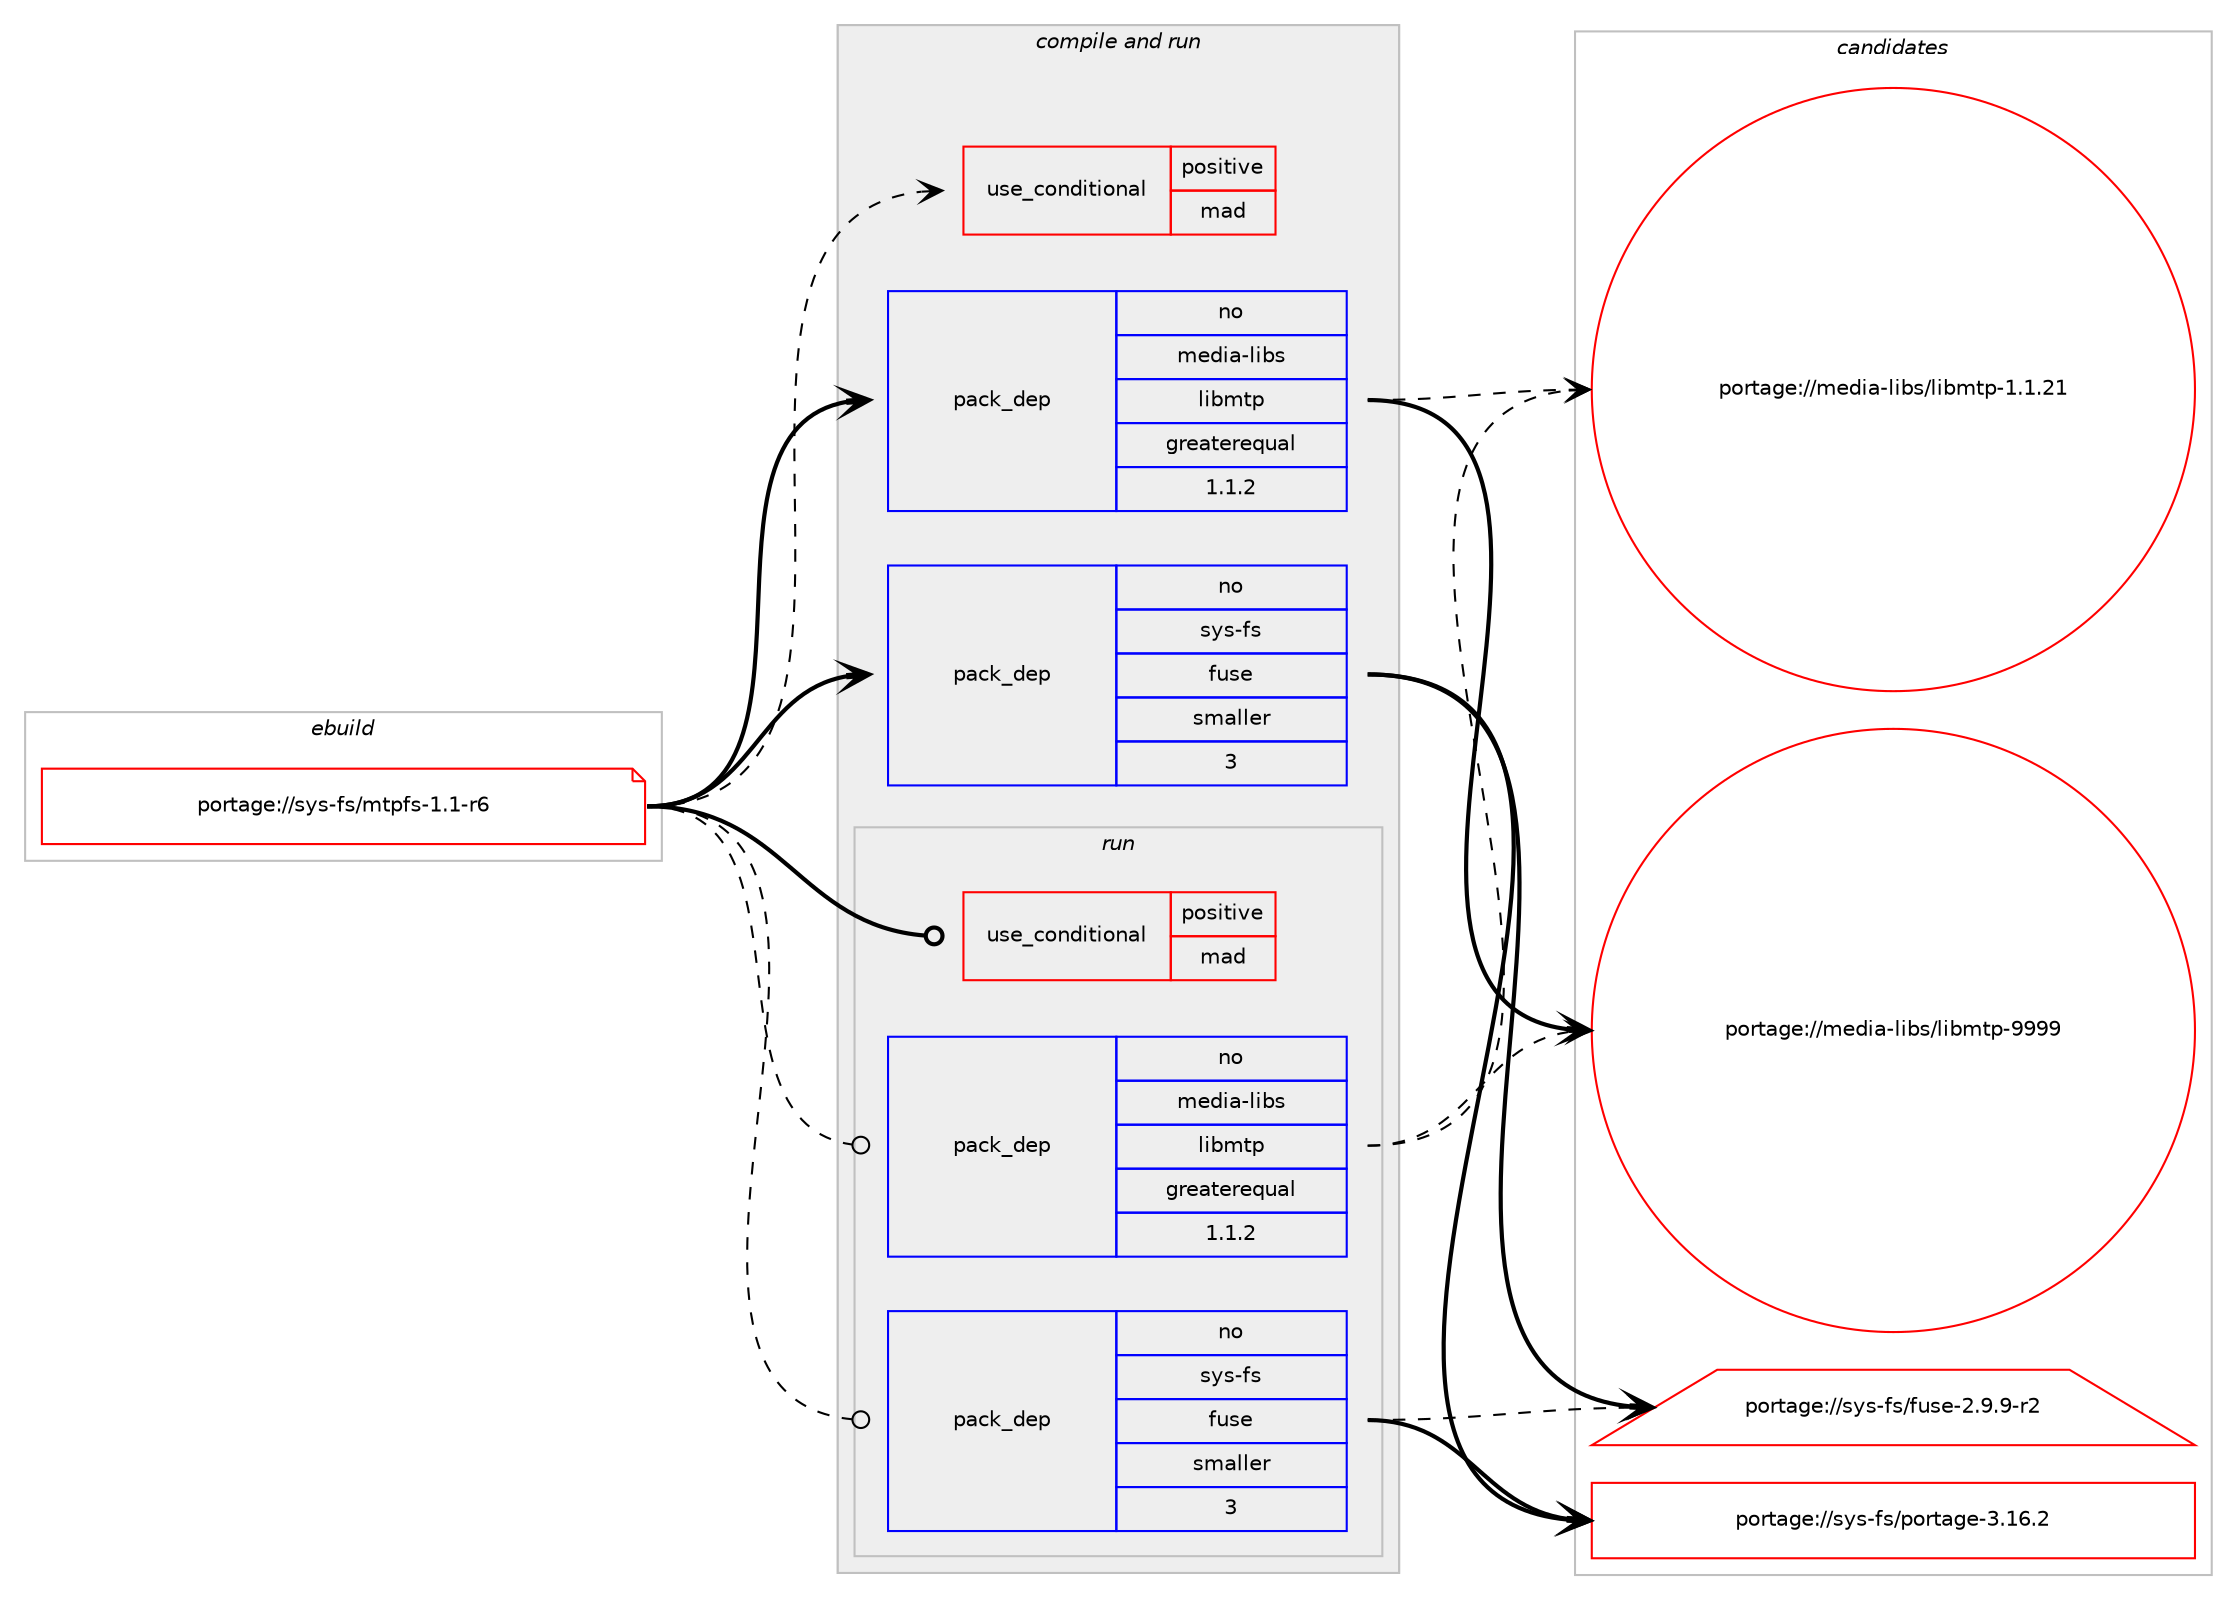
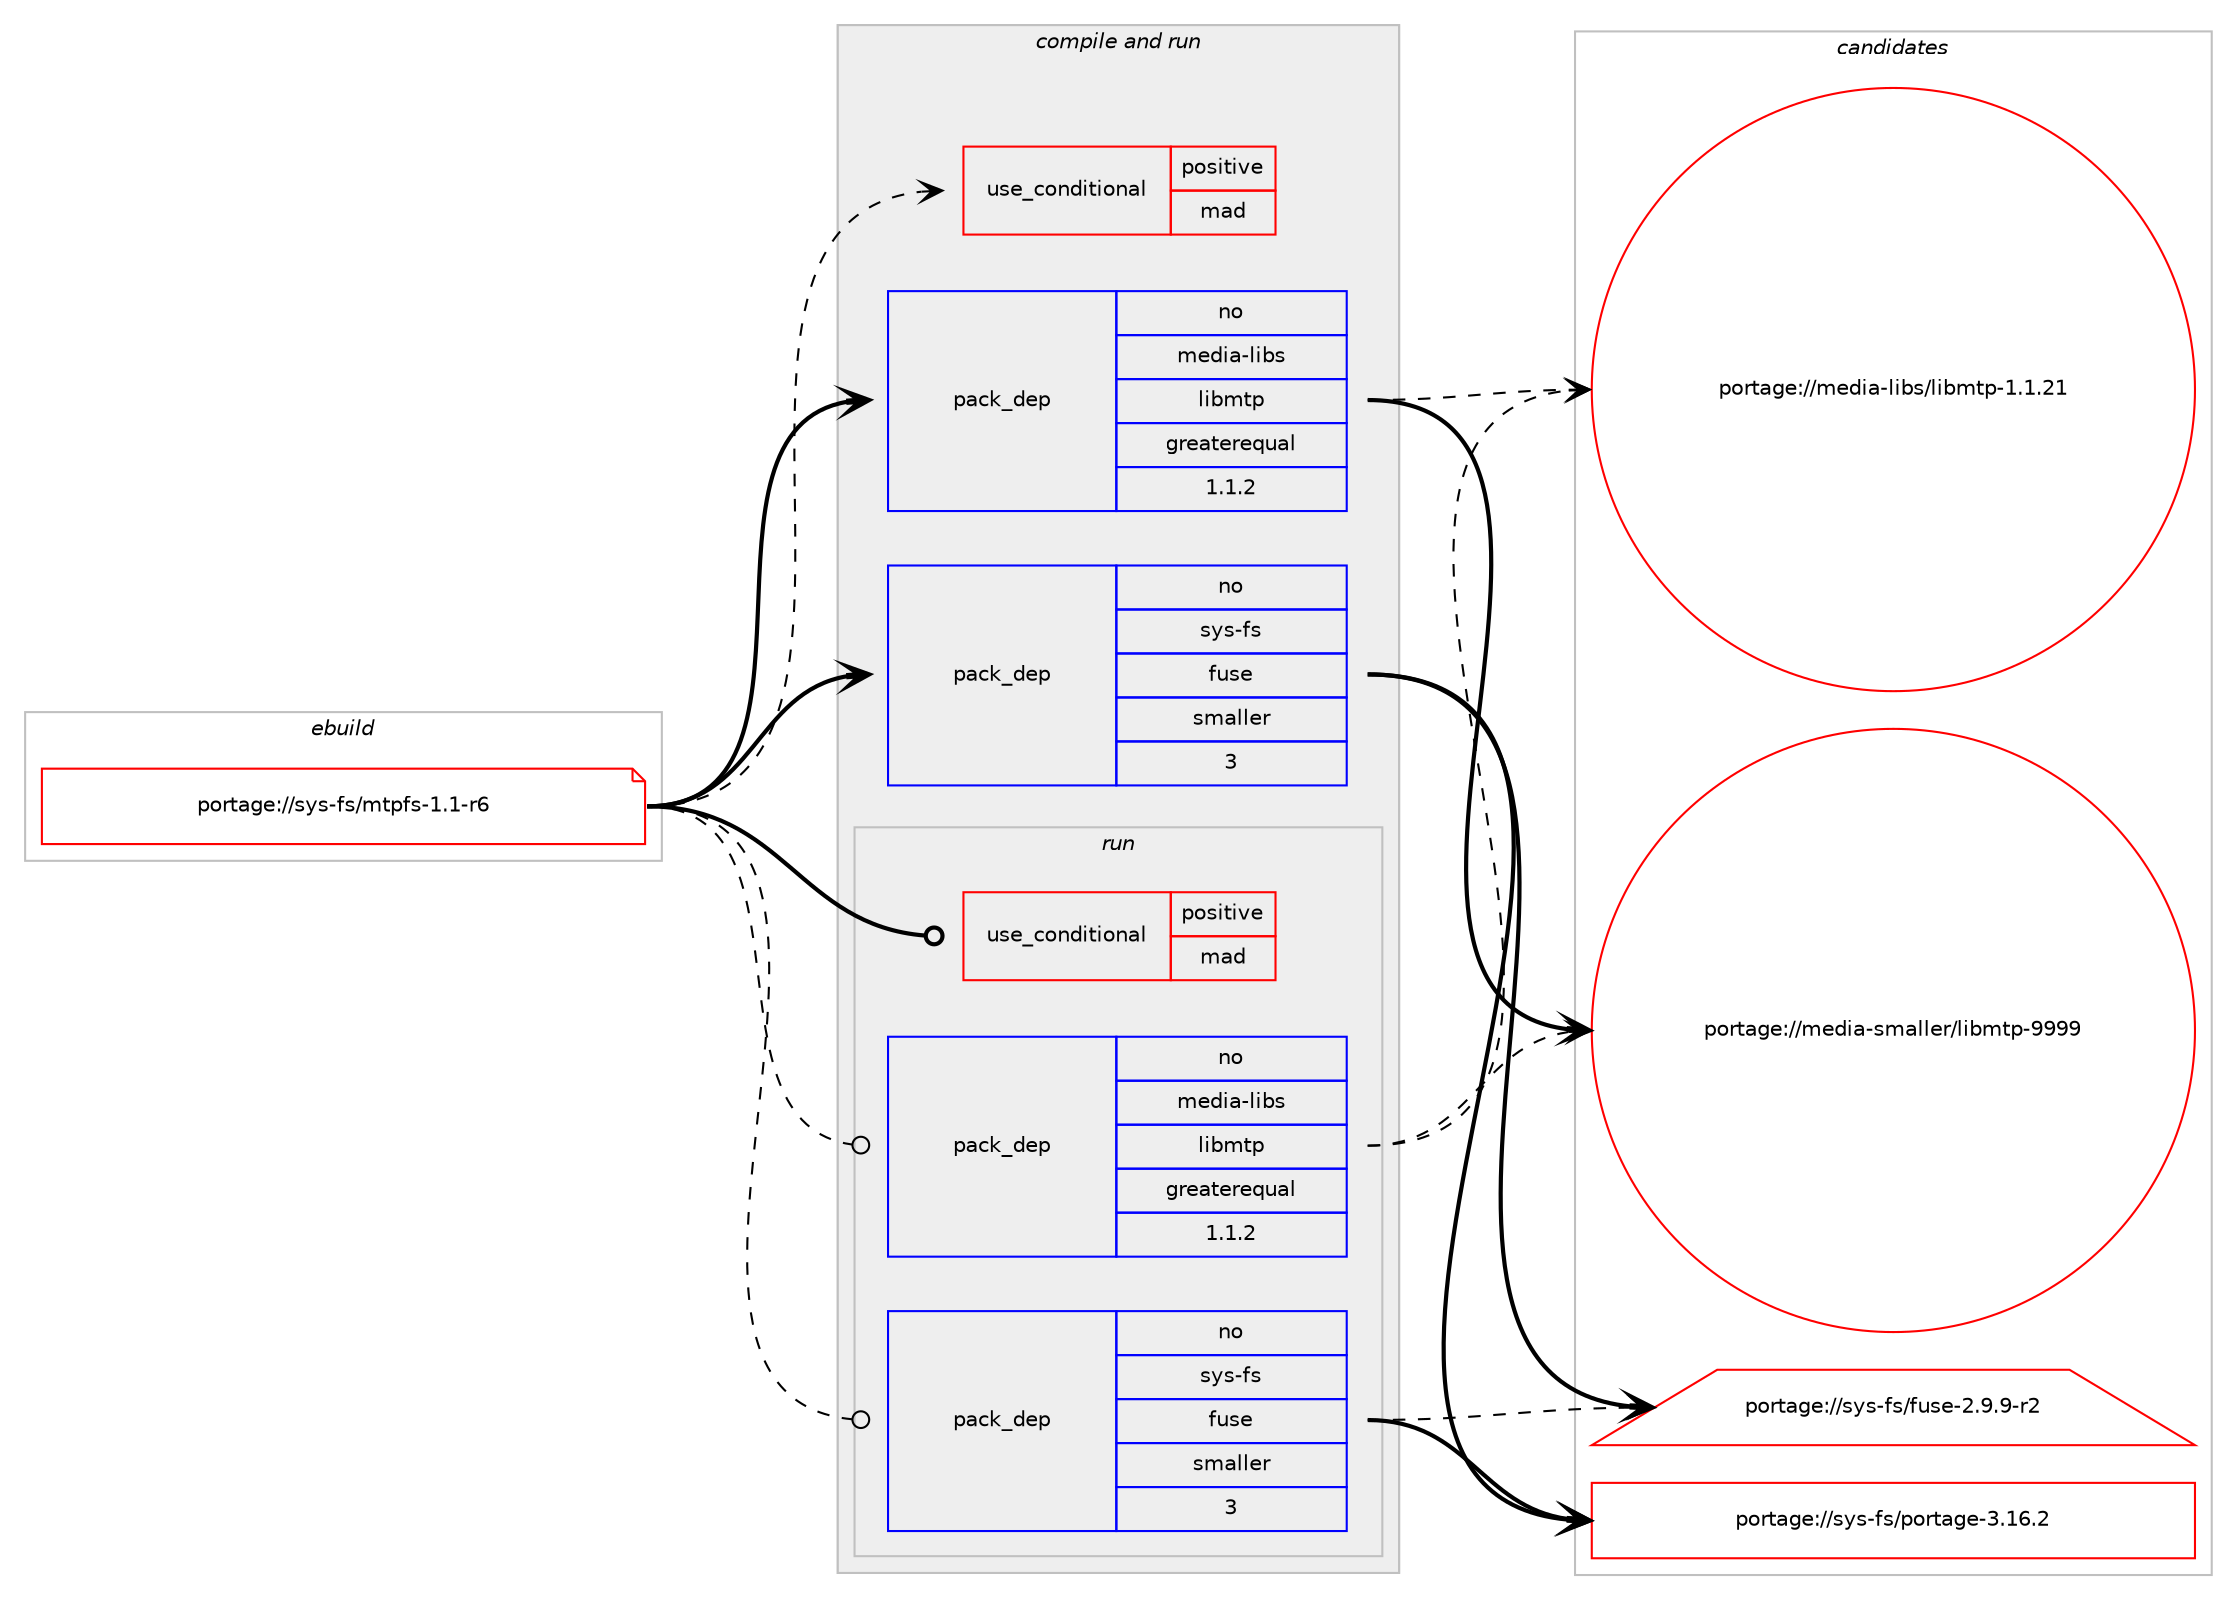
node "portage://media-libs/libmtp-9999": label "portage://media-libs/libmtp-9999" -> "portage://media-smaller/libmtp-9999"
